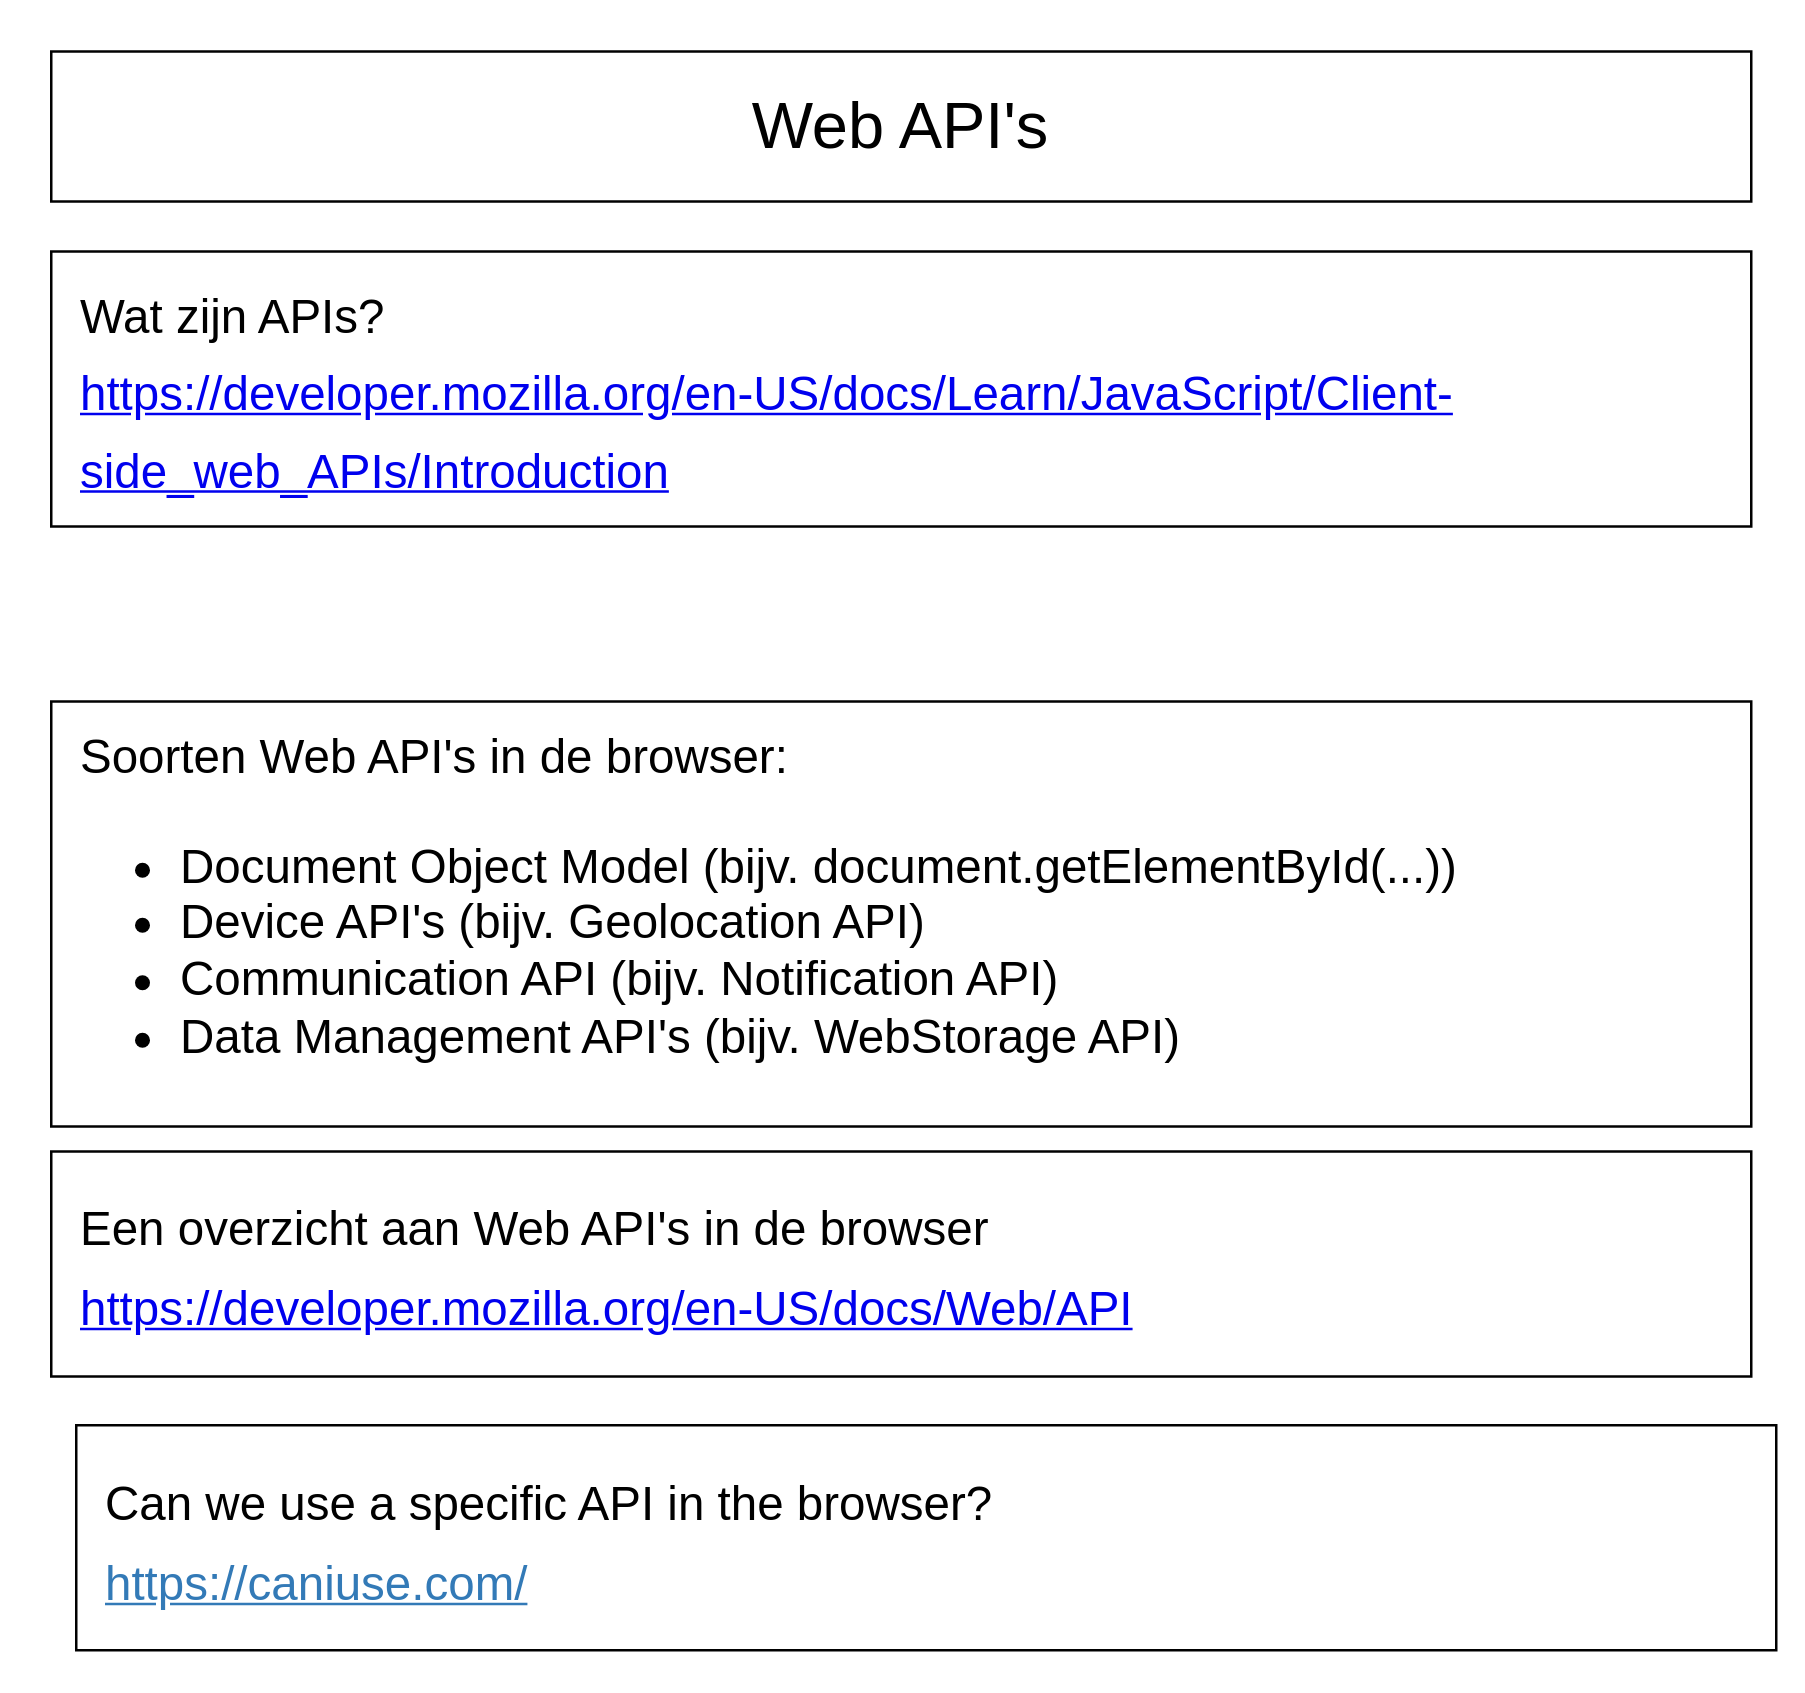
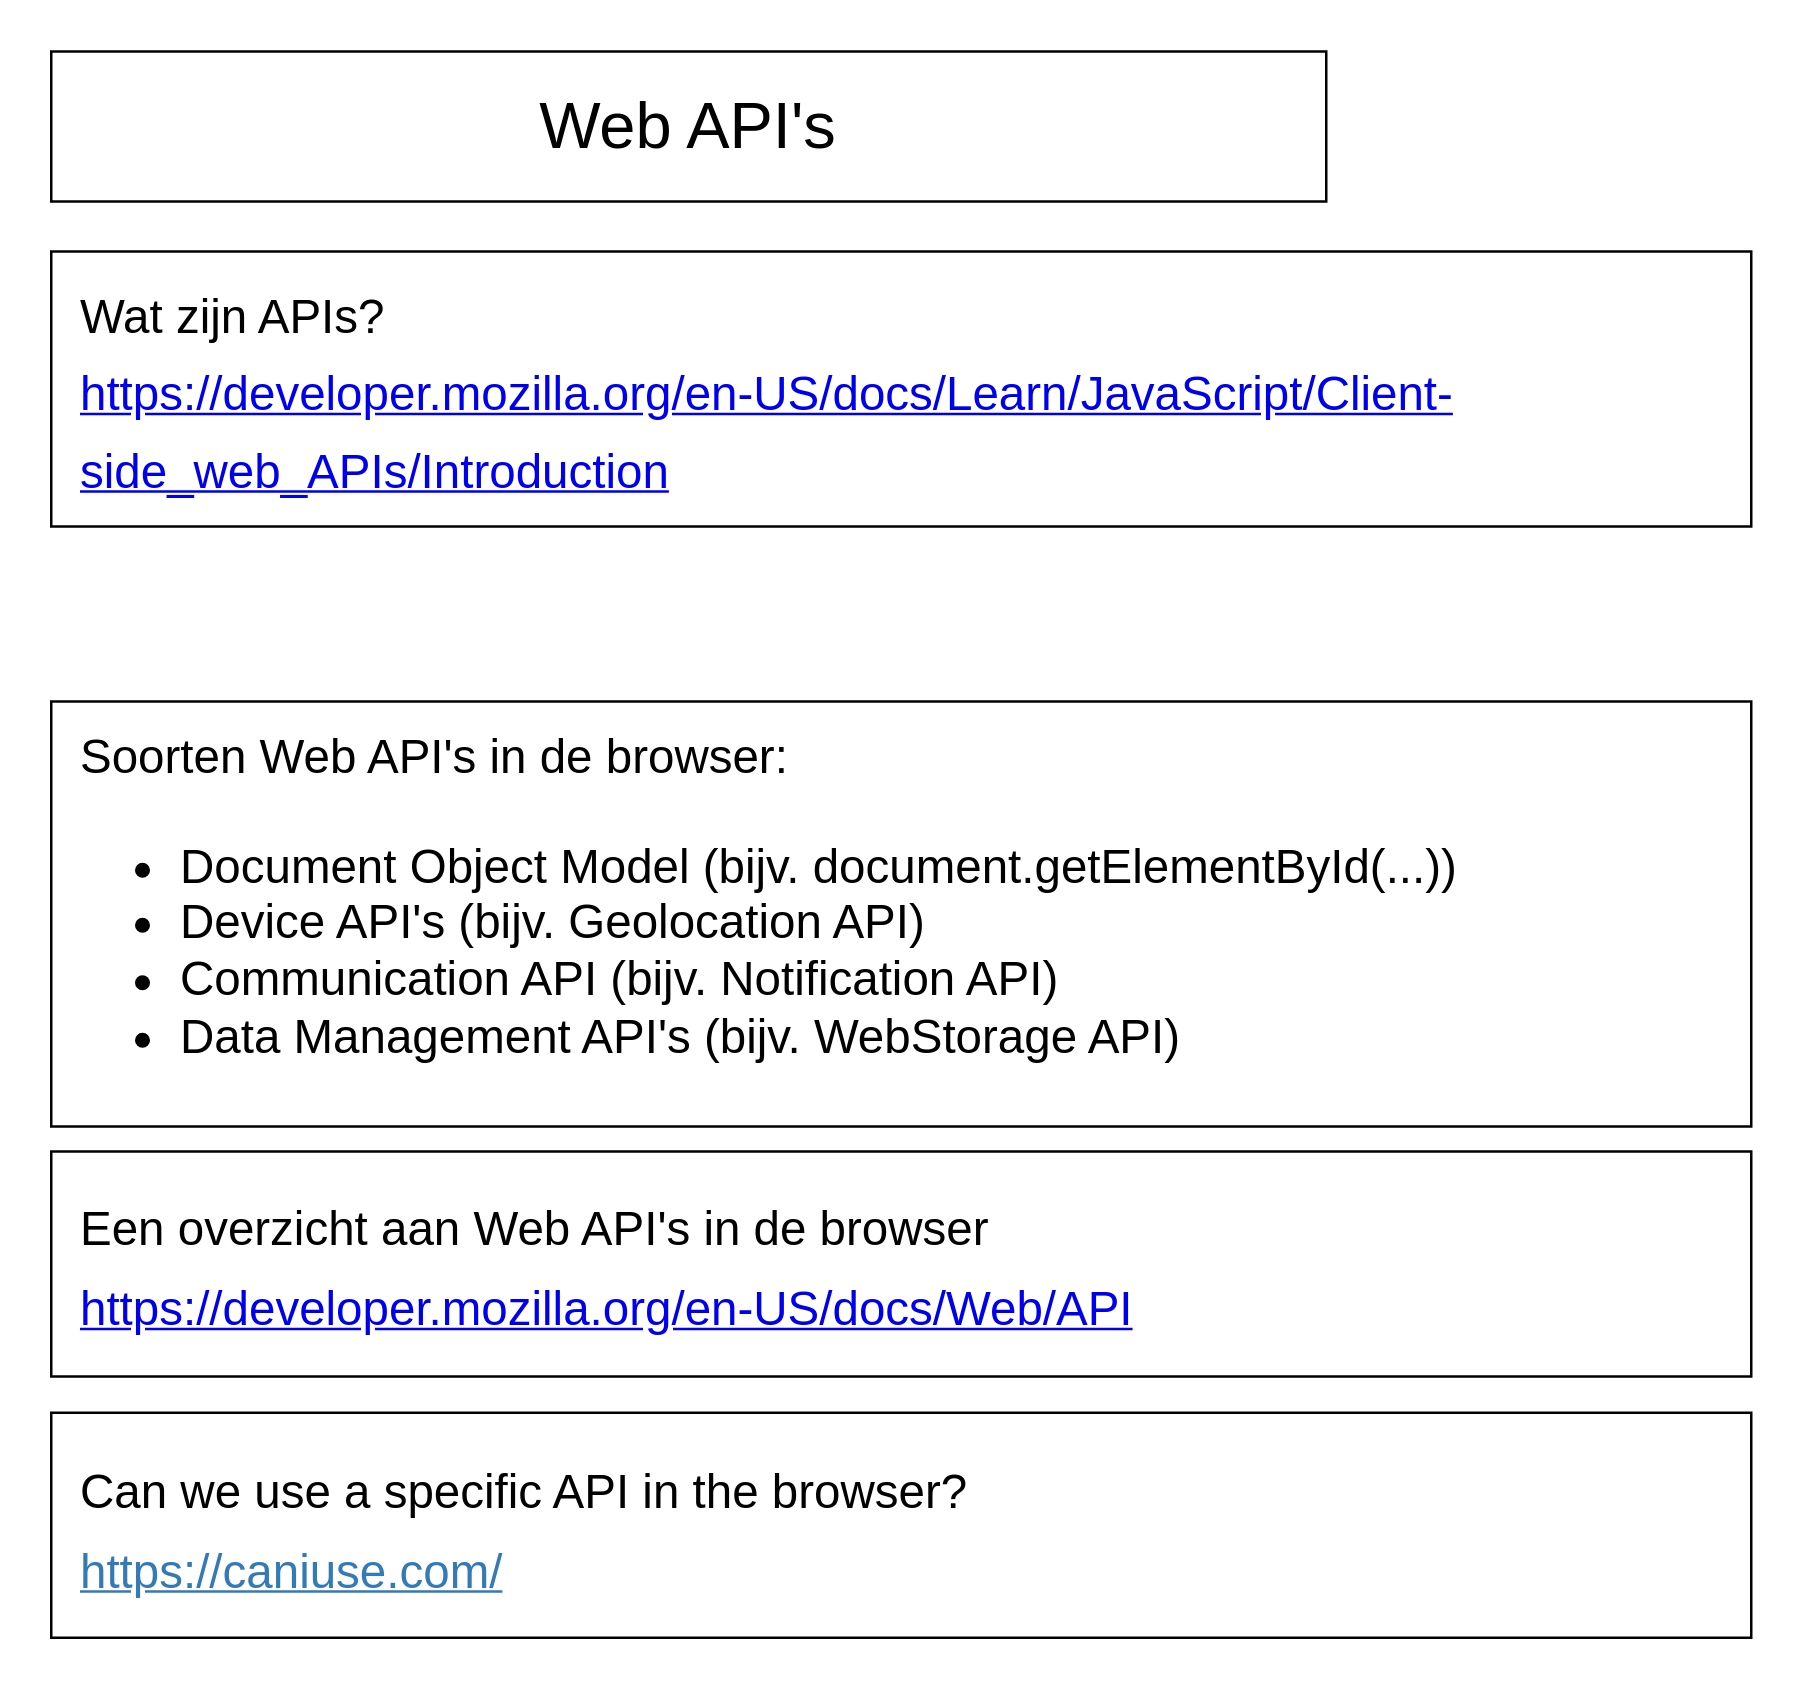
node "Web API's": size 1700x150 -> 1275x150
node "Can we use a specific API in the browser? https://caniuse.com/": moved (926, 1538) -> (901, 1525)
